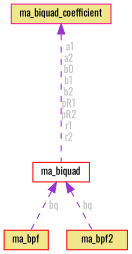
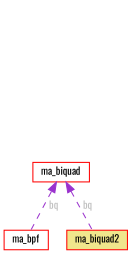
node "ma_biquad_coefficient": removed
node "ma_bpf": fillcolor khaki -> white
node "ma_bpf2": label "ma_bpf2" -> "ma_biquad2"
